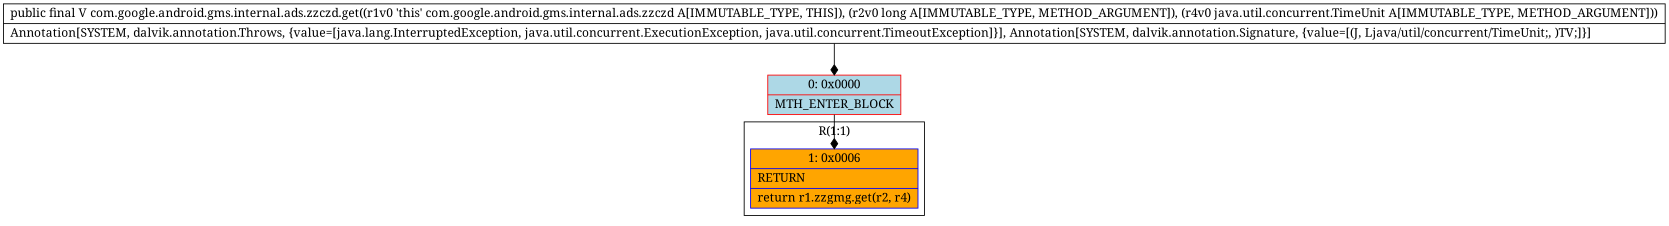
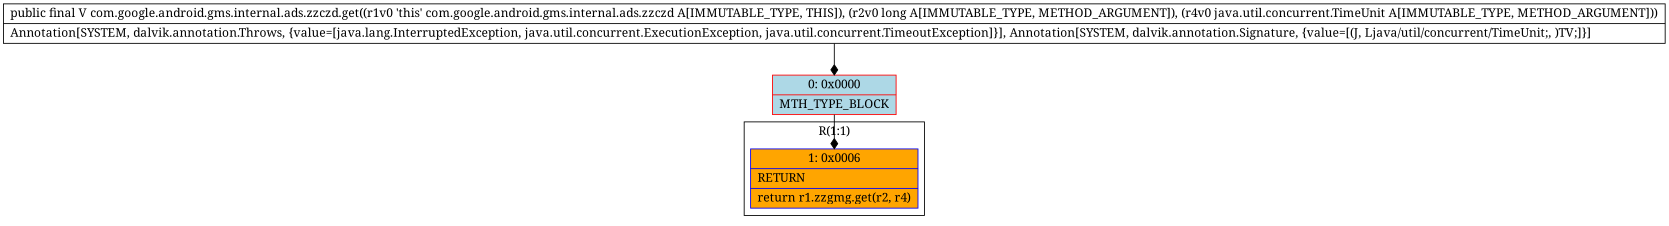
node "0: 0x0000": text "MTH_ENTER_BLOCK" -> "MTH_TYPE_BLOCK"
